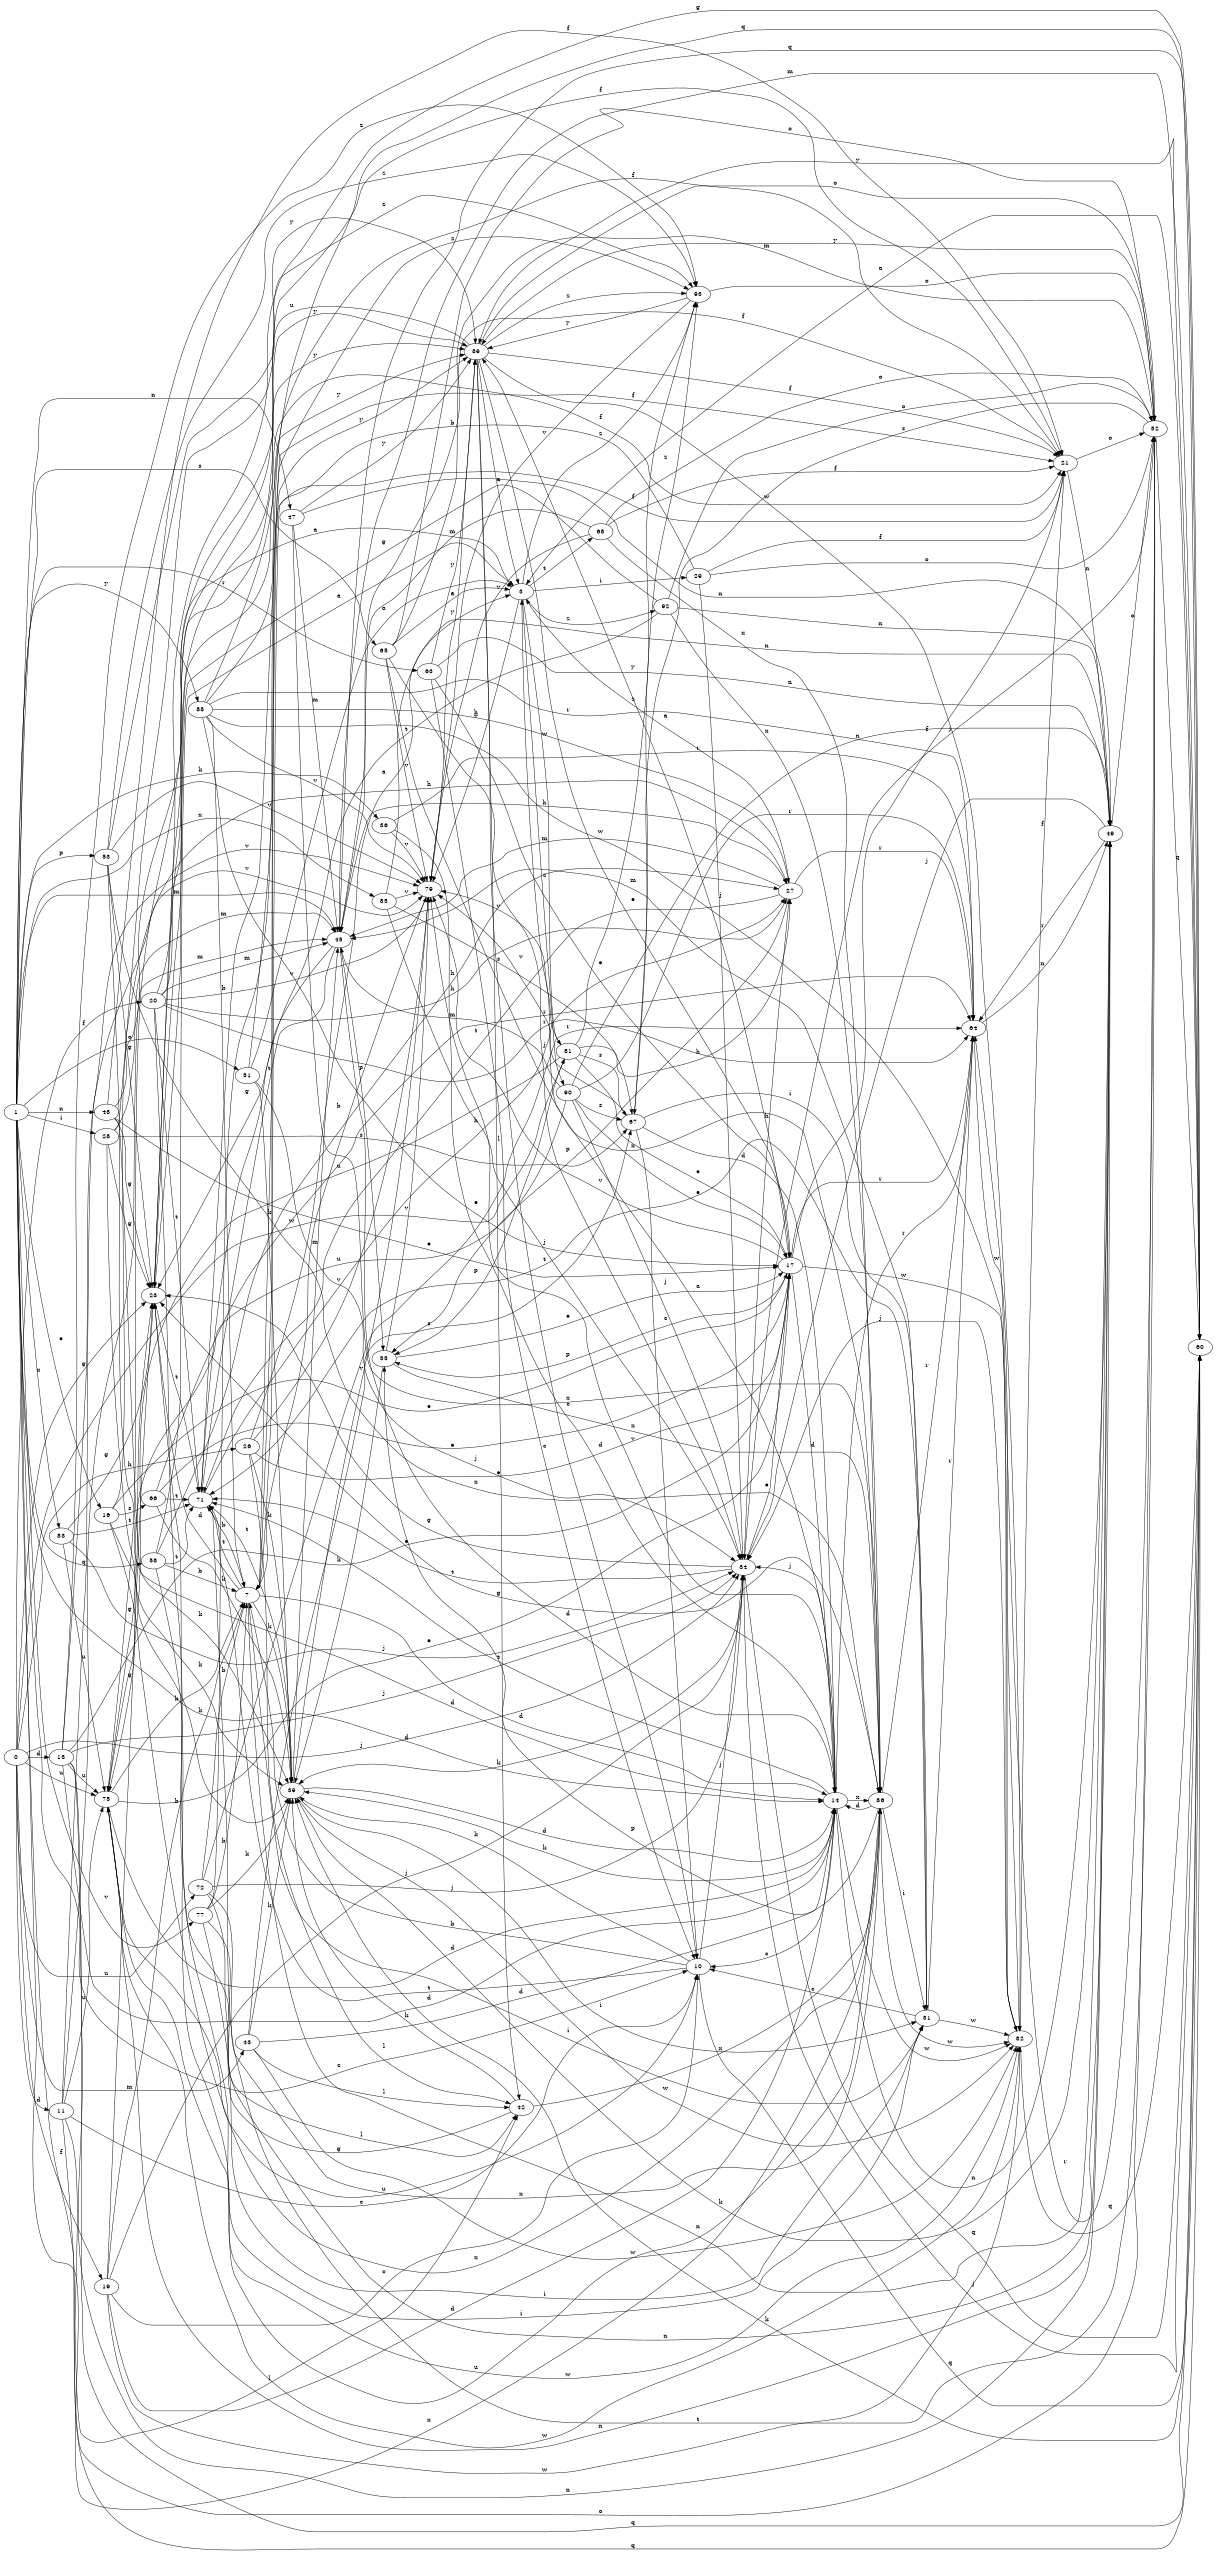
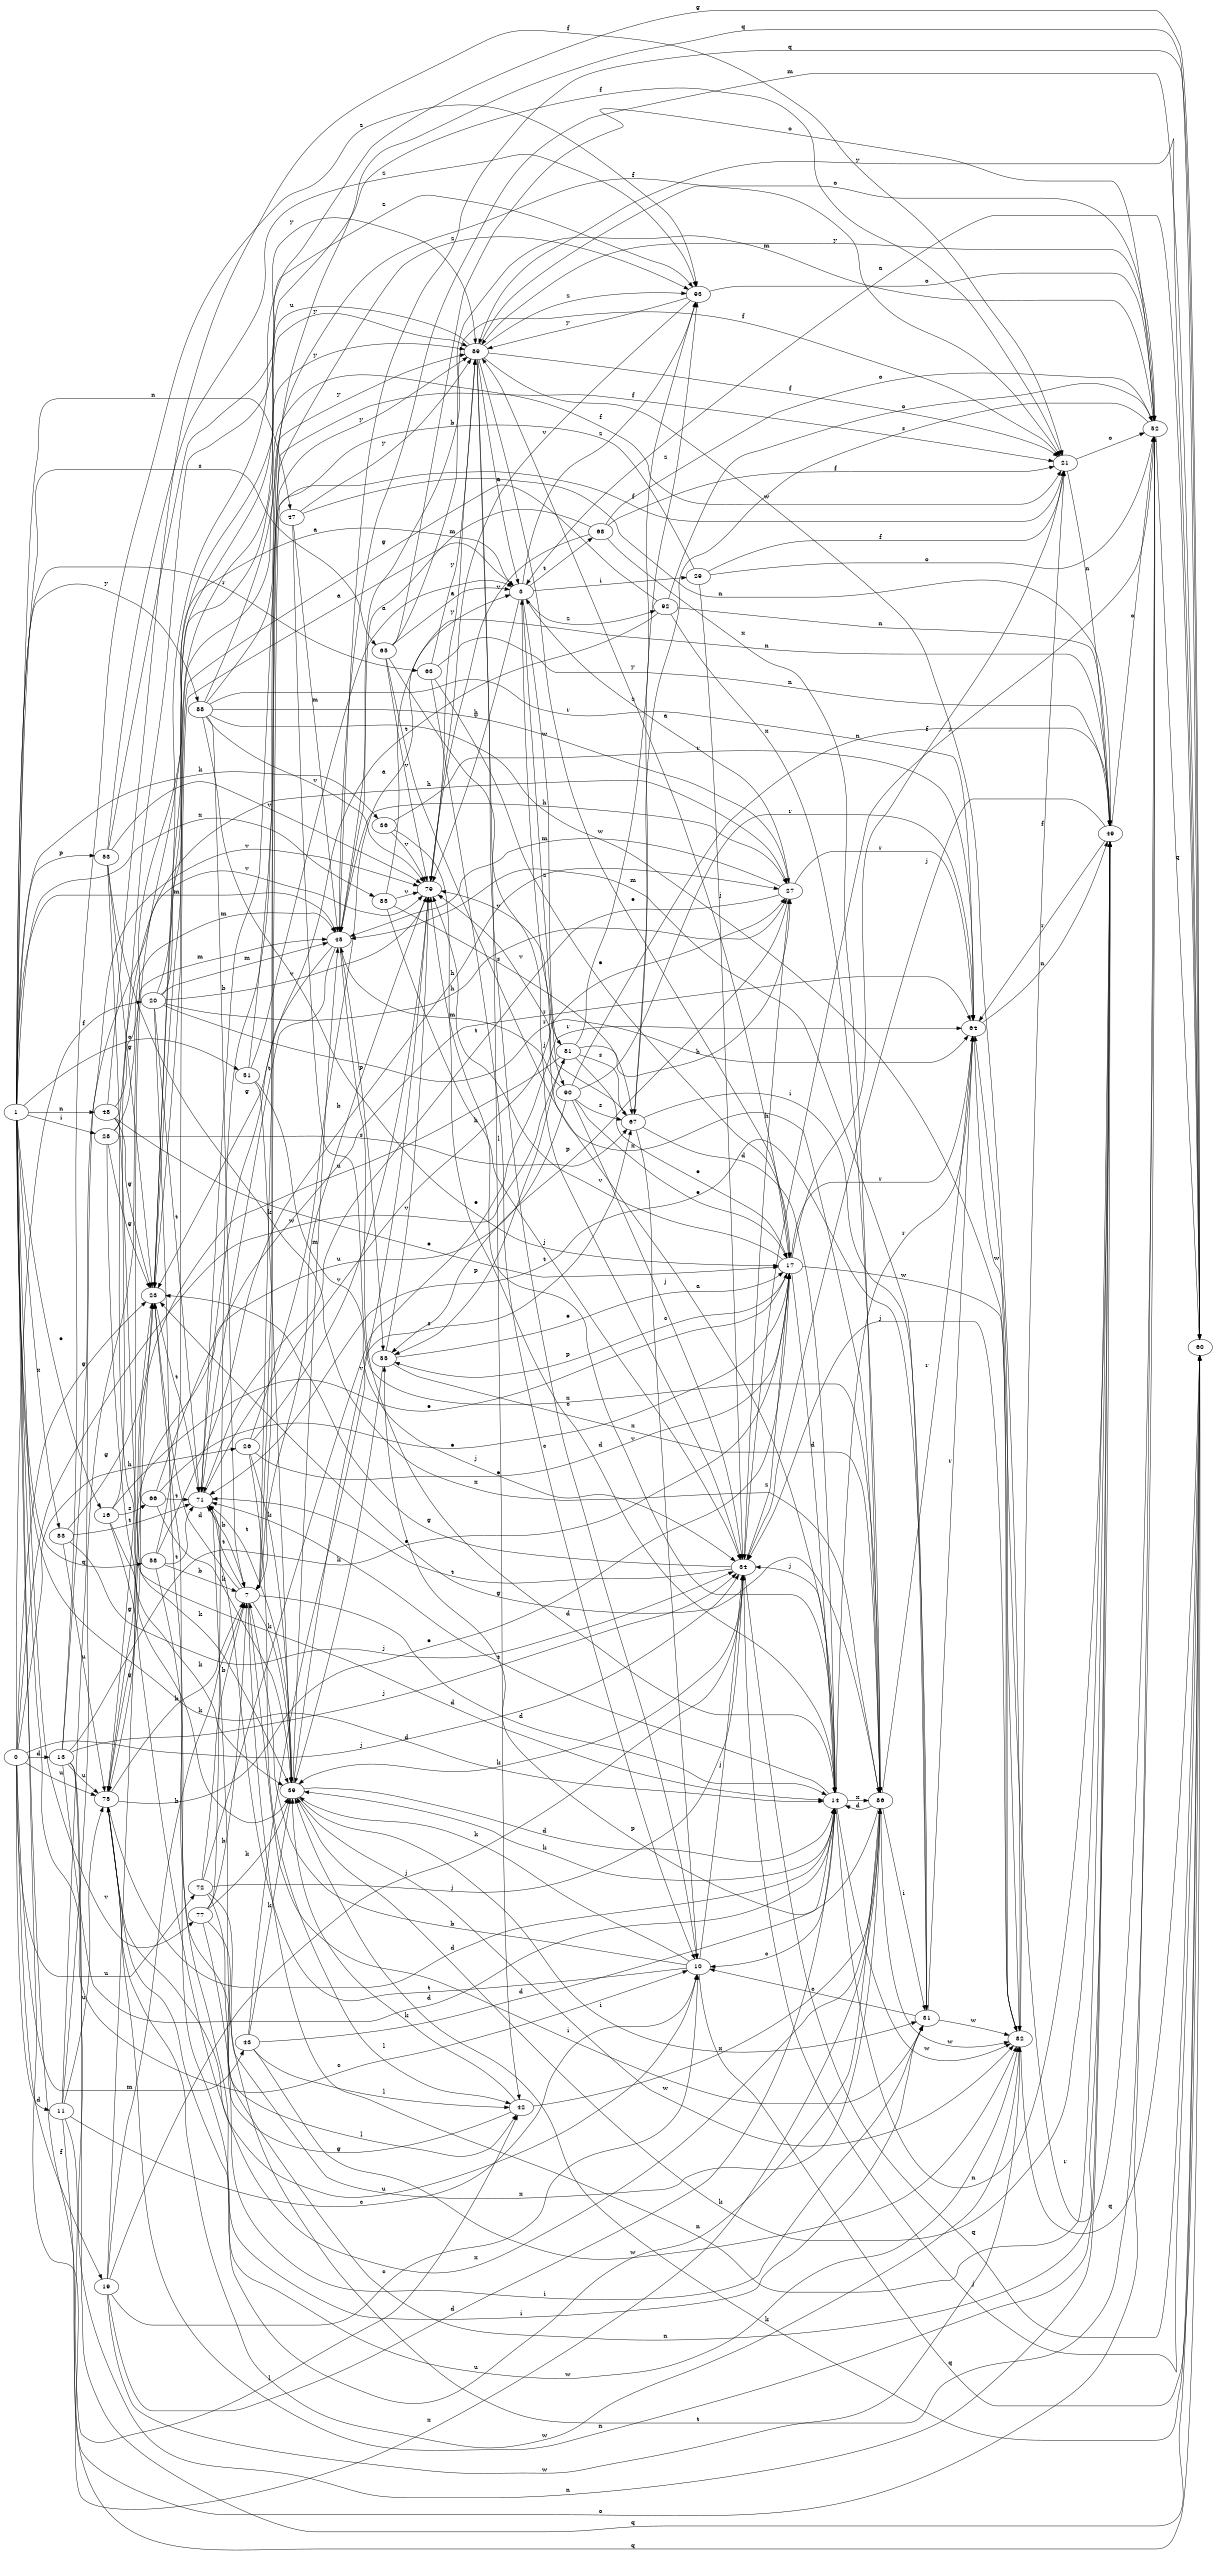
edge "34" -> "17": label "e" -> "z"
